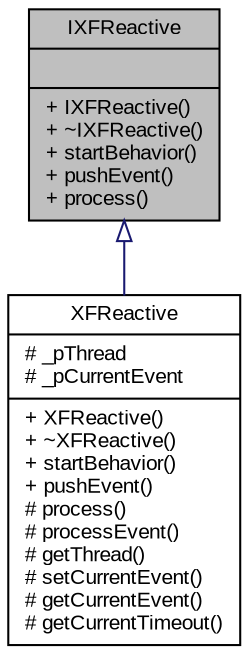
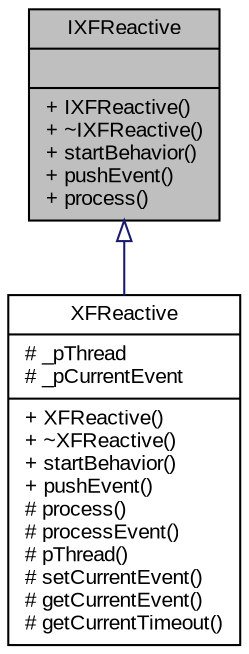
node "XFReactive": text "# getThread()" -> "# pThread()"
